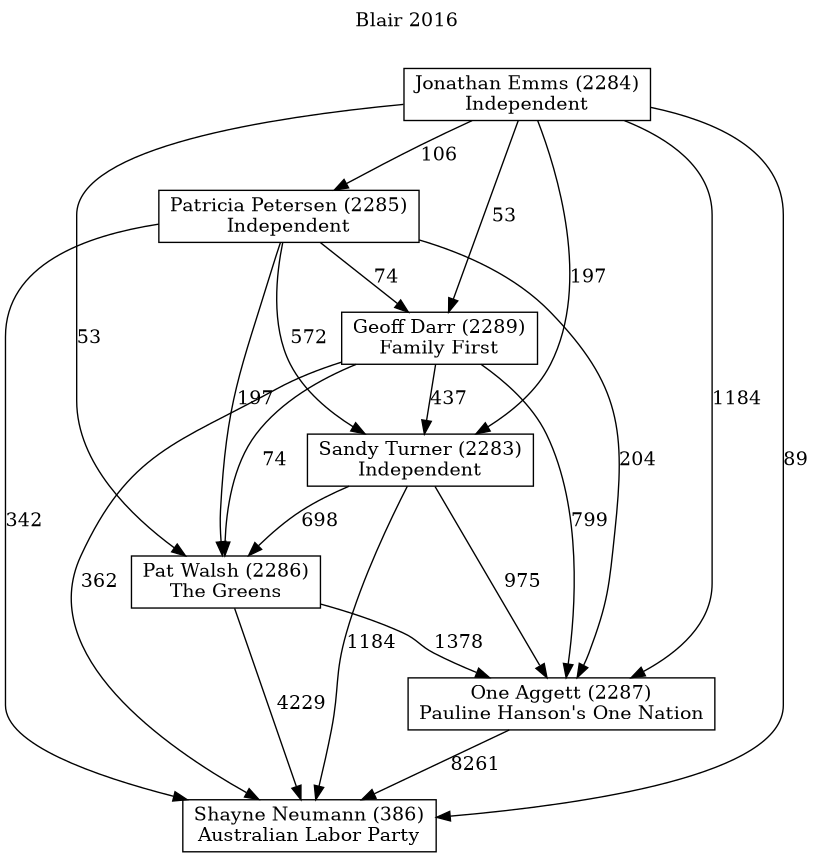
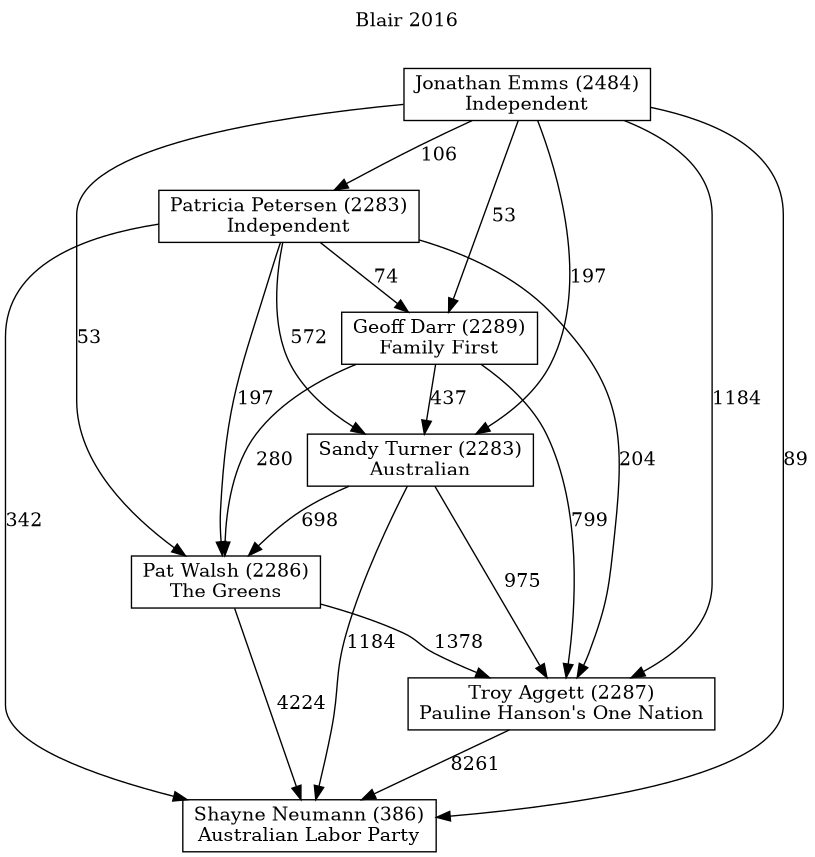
node "Jonathan Emms (2284) Independent": label "Jonathan Emms (2284) Independent" -> "Jonathan Emms (2484) Independent"
node "Patricia Petersen (2285) Independent": label "Patricia Petersen (2285) Independent" -> "Patricia Petersen (2283) Independent"
edge "Geoff Darr (2289) Family First" -> "Pat Walsh (2286) The Greens": label "74" -> "280"
node "Sandy Turner (2283) Independent": label "Sandy Turner (2283) Independent" -> "Sandy Turner (2283) Australian"
edge "Geoff Darr (2289) Family First" -> "Shayne Neumann (386) Australian Labor Party": removed, label "362"
edge "Pat Walsh (2286) The Greens" -> "Shayne Neumann (386) Australian Labor Party": label "4229" -> "4224"
node "One Aggett (2287) Pauline Hanson's One Nation": label "One Aggett (2287) Pauline Hanson's One Nation" -> "Troy Aggett (2287) Pauline Hanson's One Nation"
